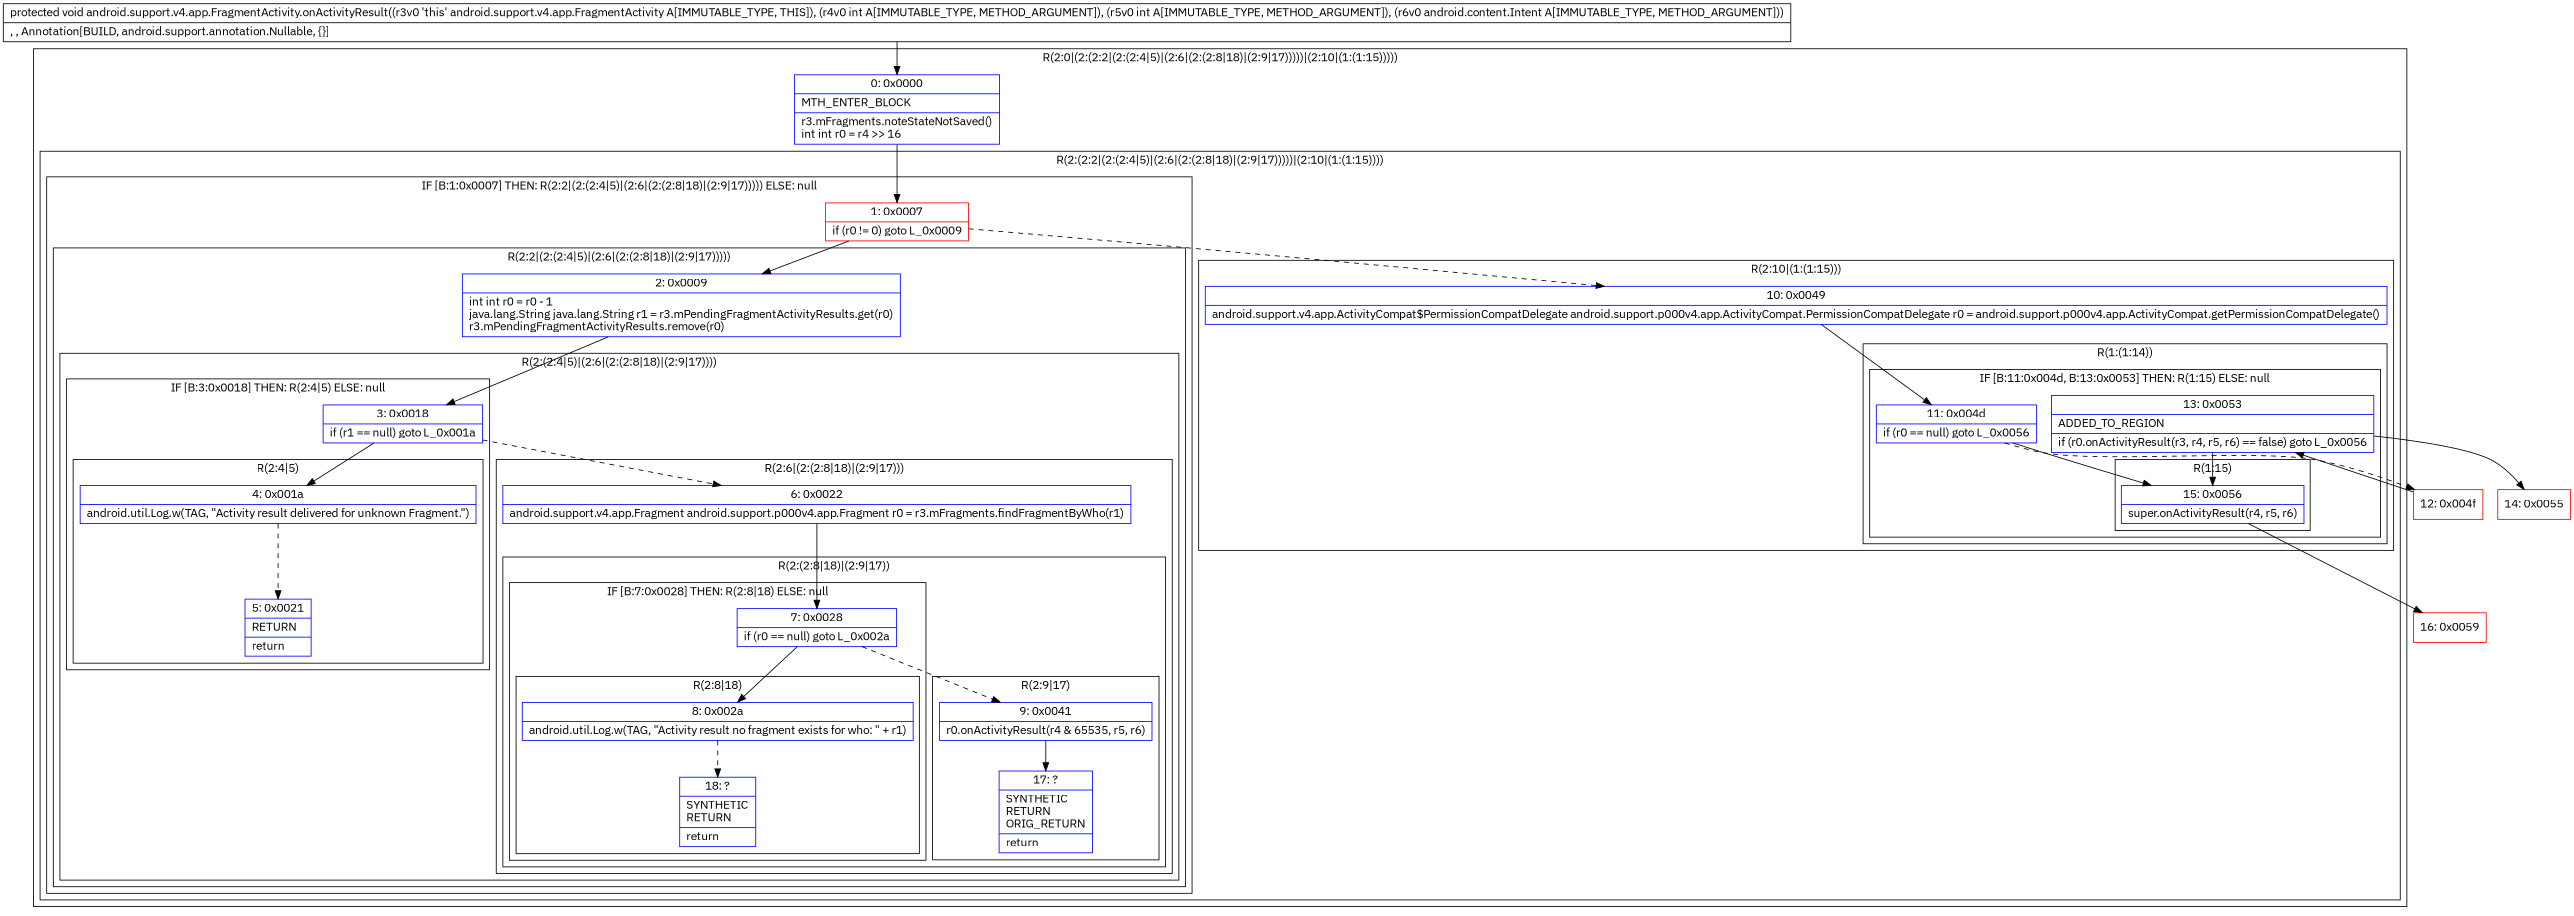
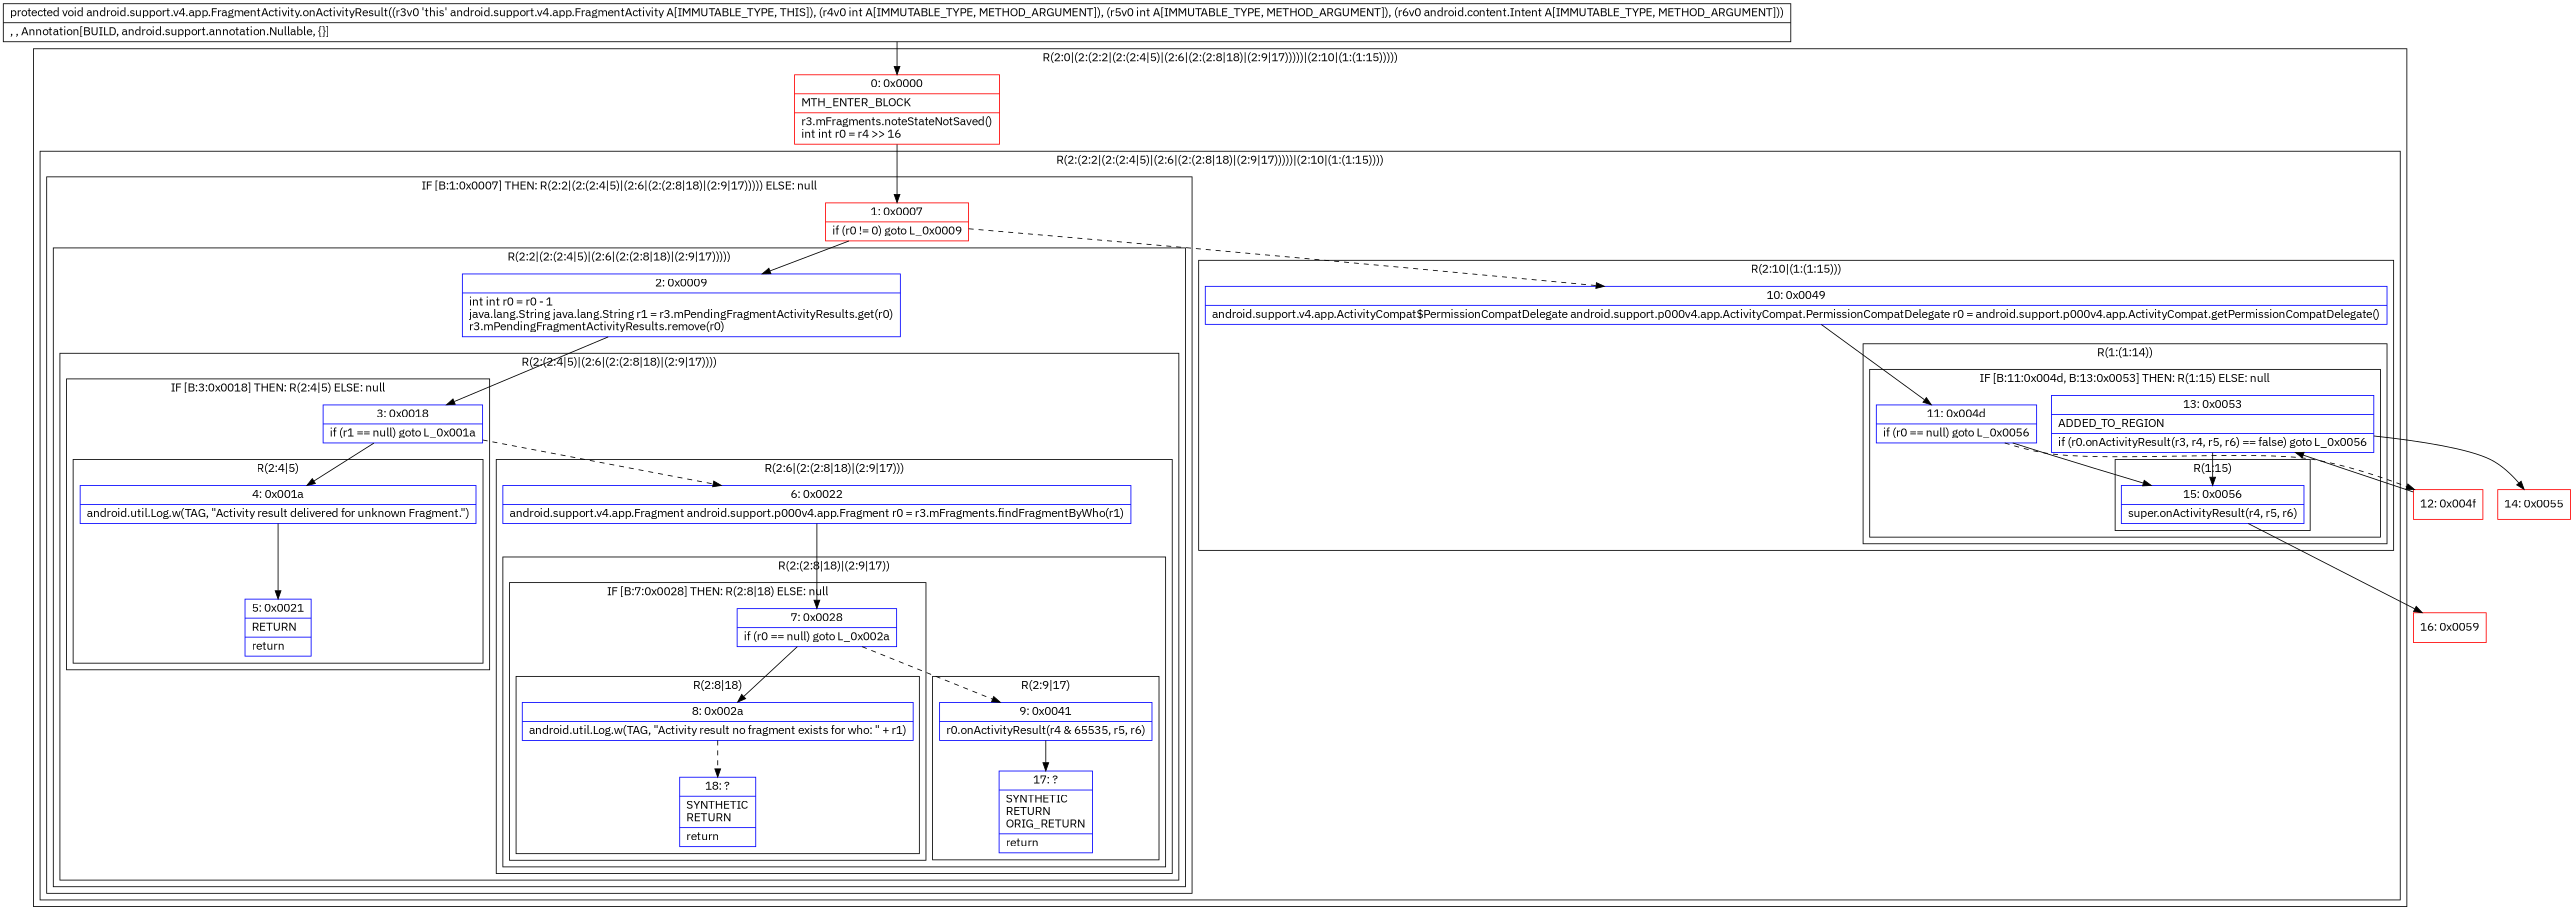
node "0: 0x0000": color blue -> red
edge "4: 0x001a" -> "5: 0x0021": style dashed -> solid
